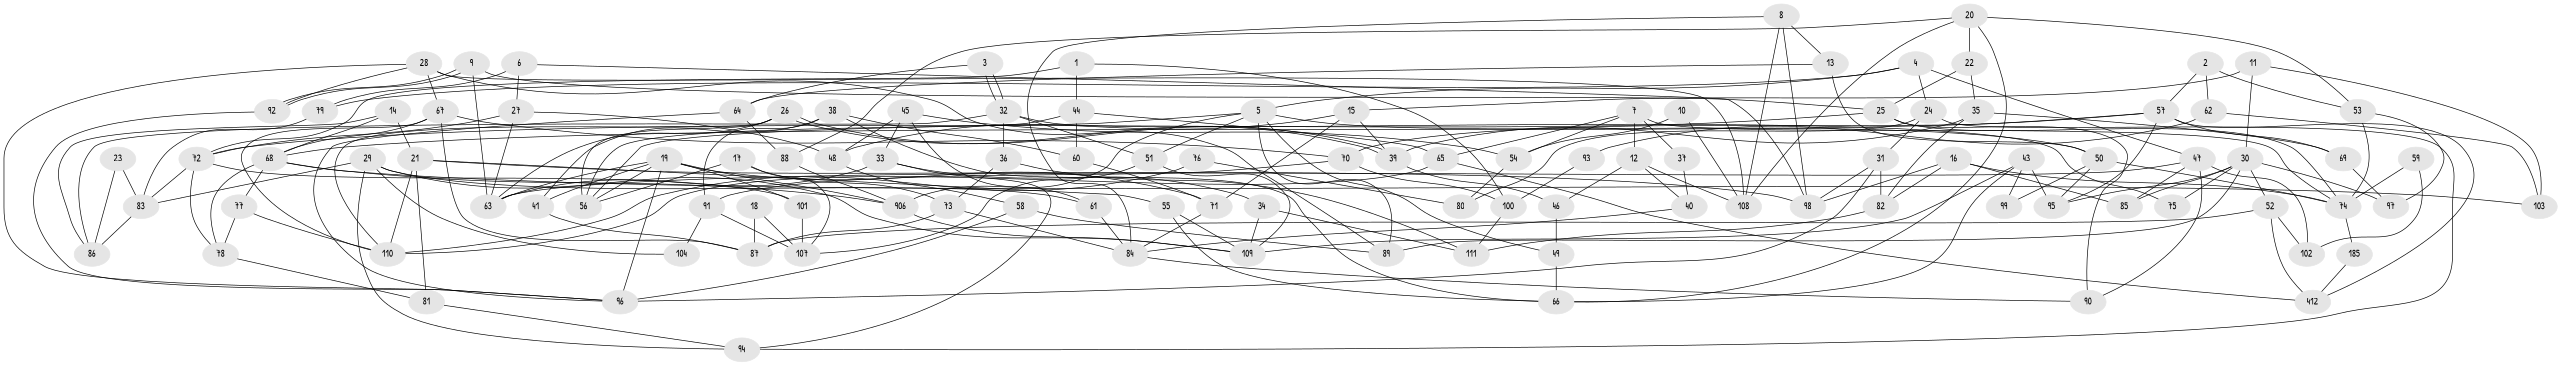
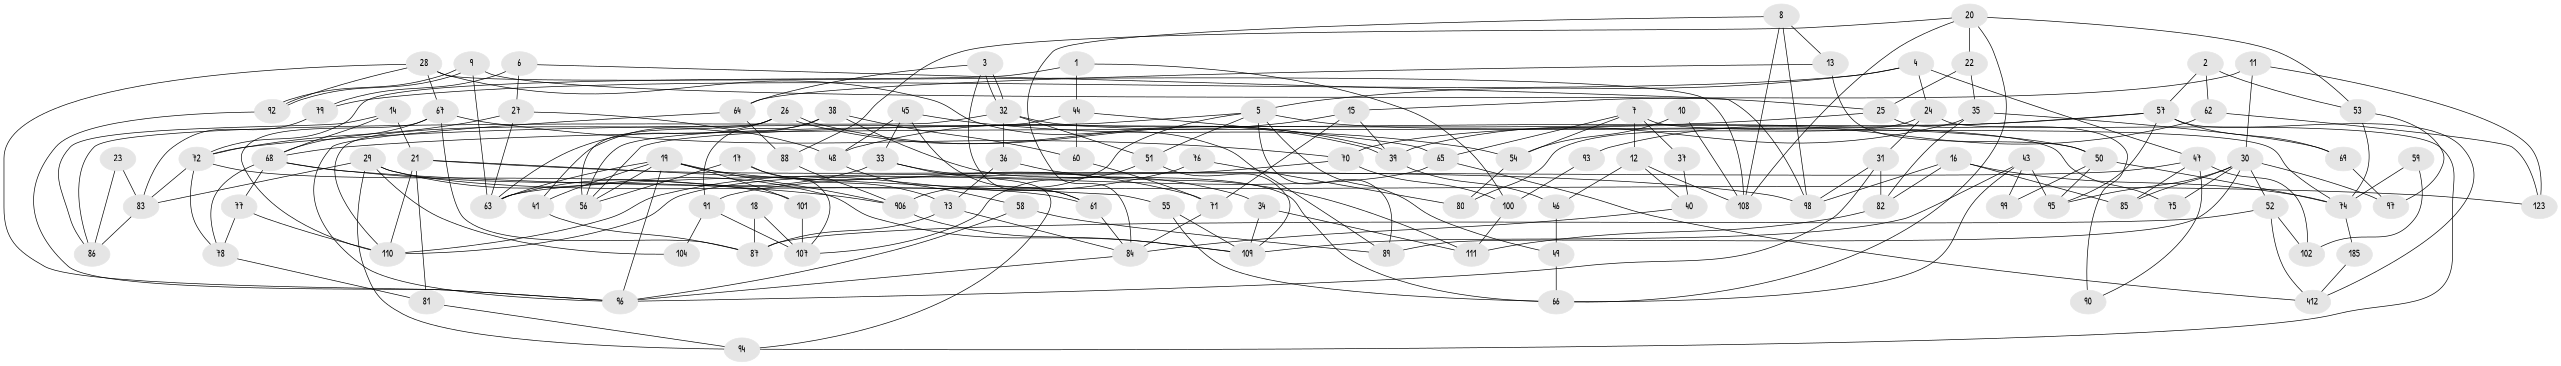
edge "25" -- "74": removed
edge "3" -- "61": added
node "103": label "103" -> "123"
edge "84" -- "90": now "84" -- "96"
